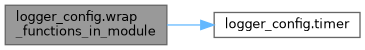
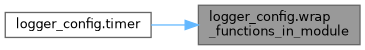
edge "logger_config.wrap _functions_in_module" -> "logger_config.timer": reversed
